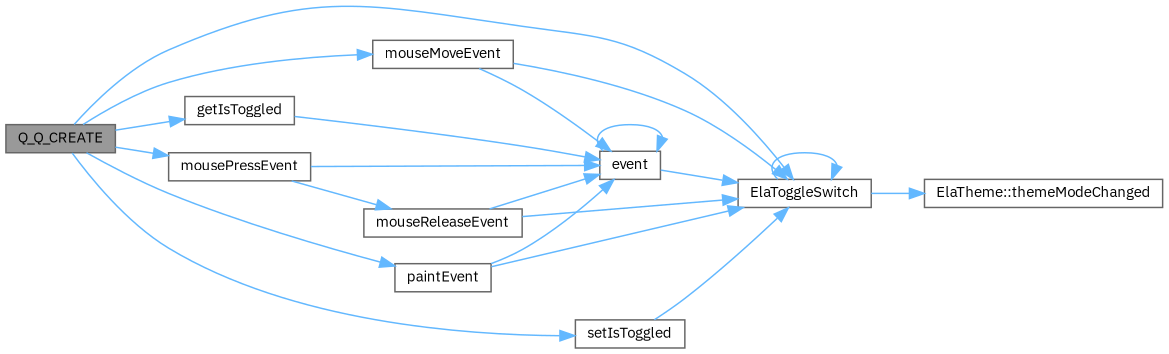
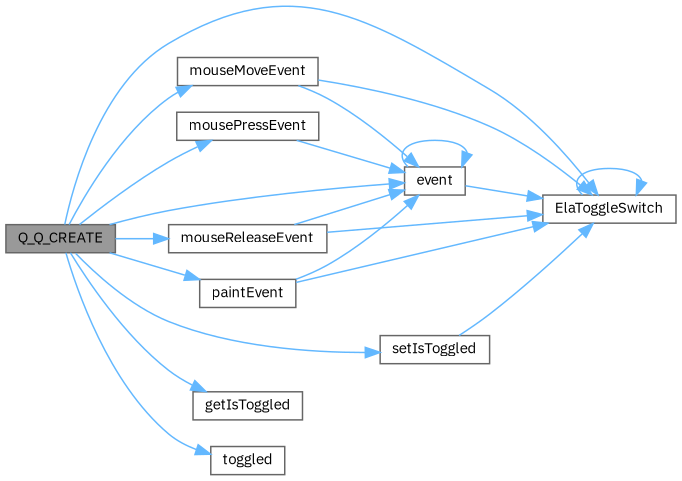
edge "getIsToggled" -> "event": now "Q_Q_CREATE" -> "event"
edge "mousePressEvent" -> "mouseReleaseEvent": now "Q_Q_CREATE" -> "mouseReleaseEvent"
node "ElaTheme::themeModeChanged": removed
node "toggled": added
